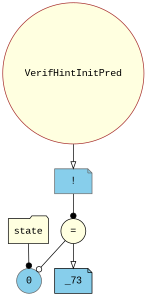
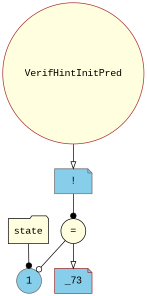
node "0": label "0" -> "1"
node "_73": color black -> brown
